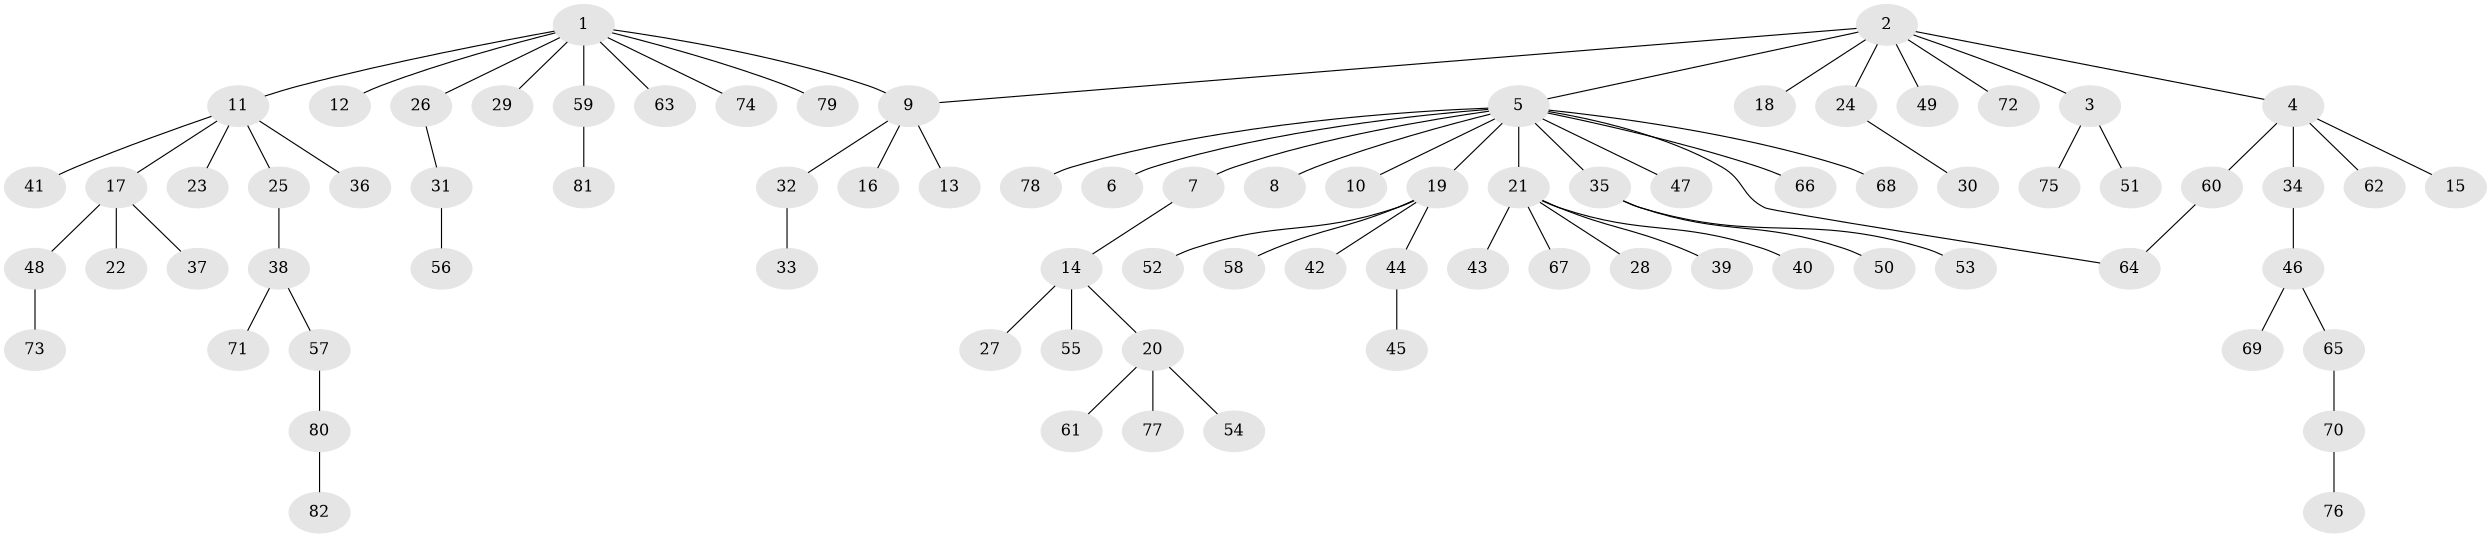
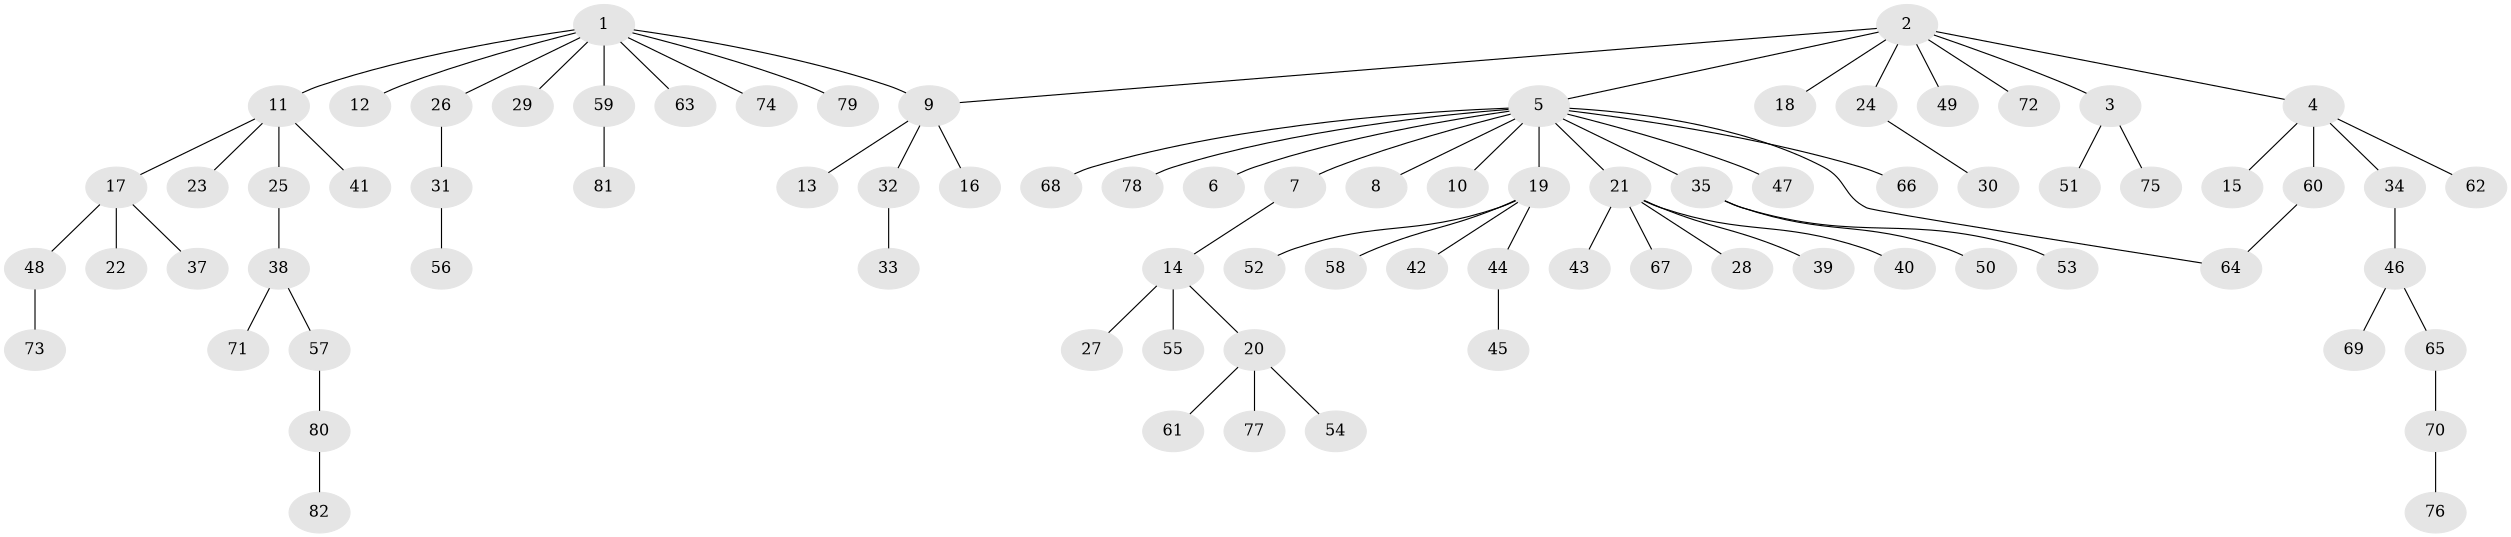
node "36": removed
